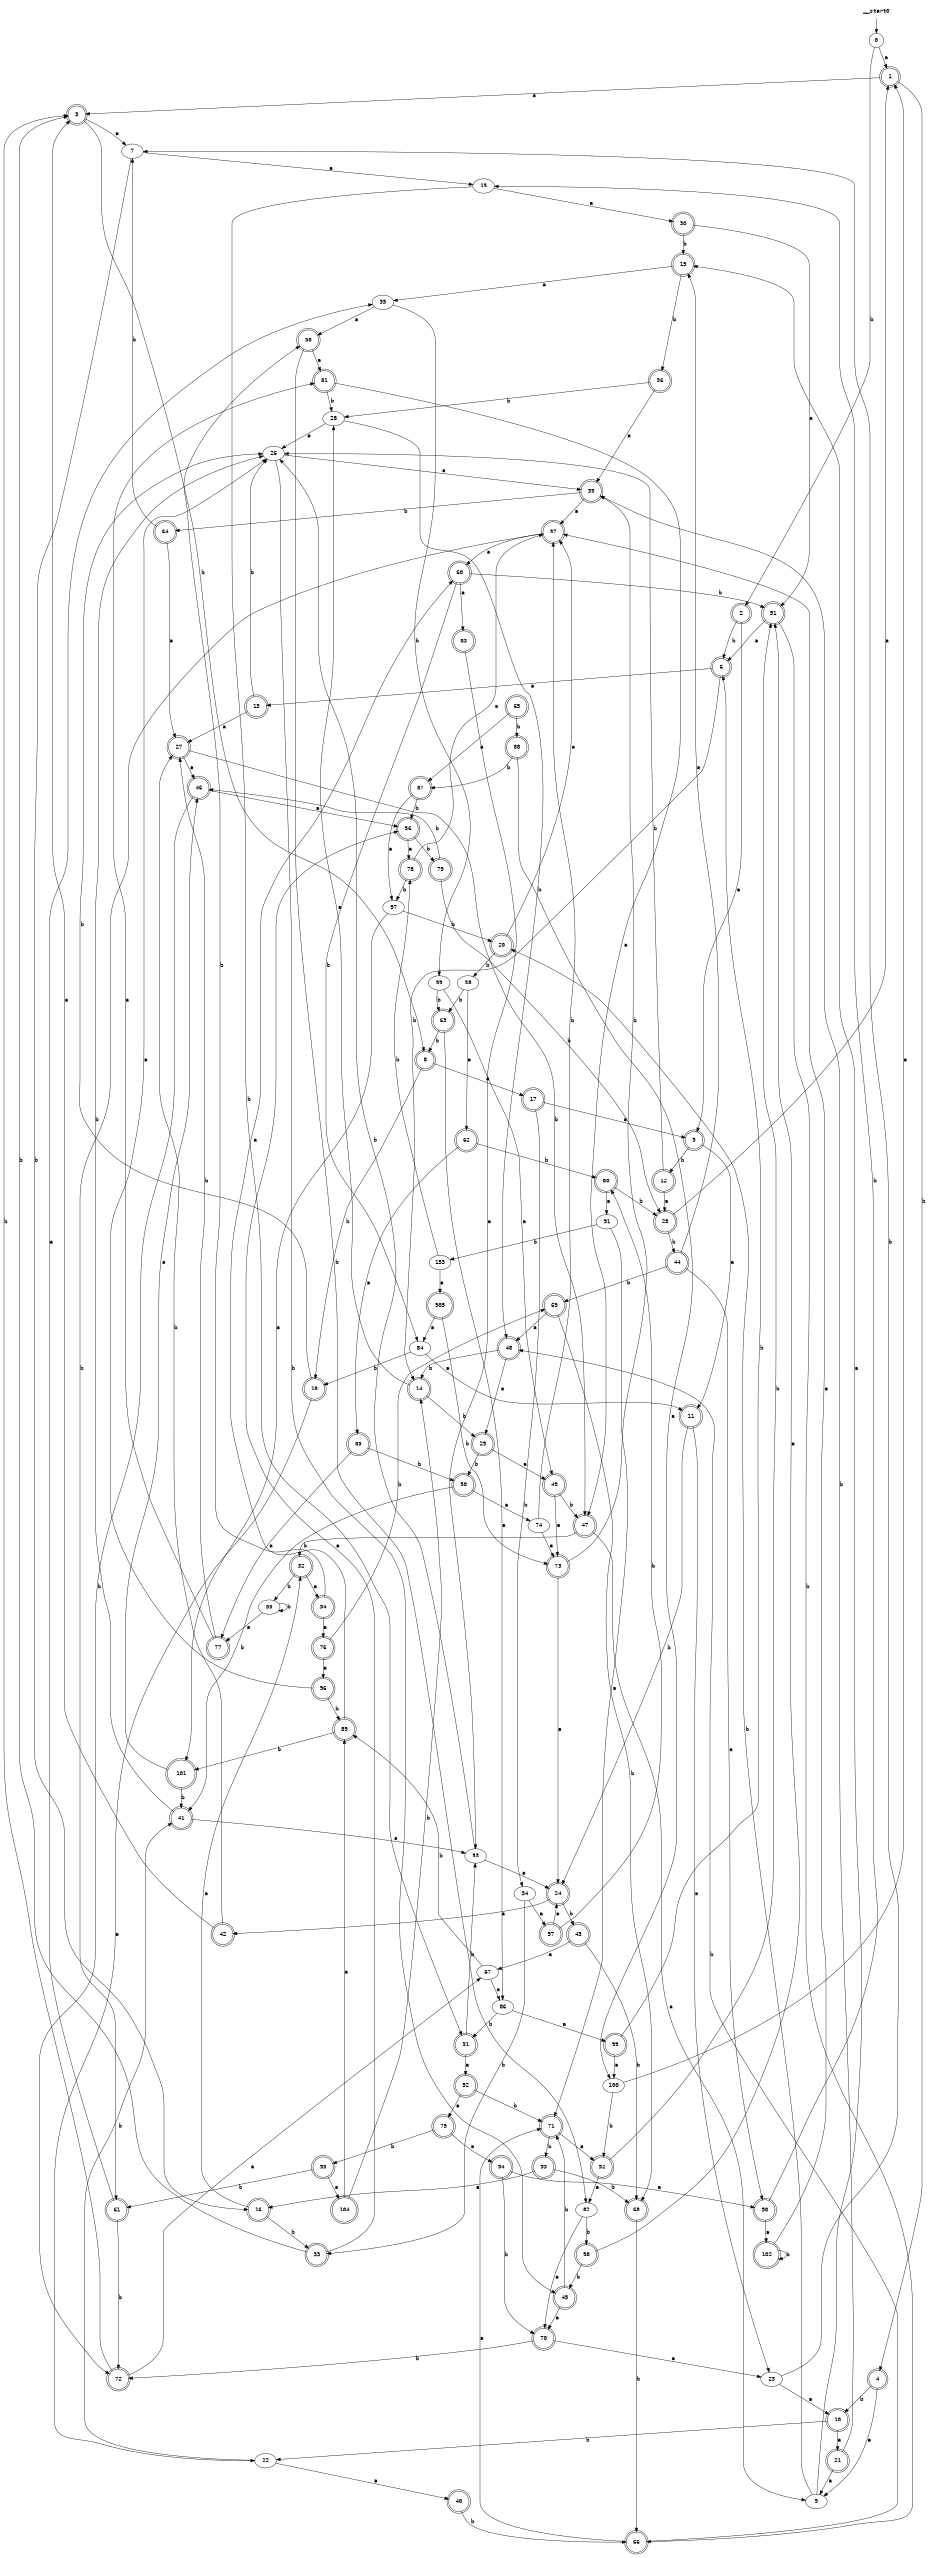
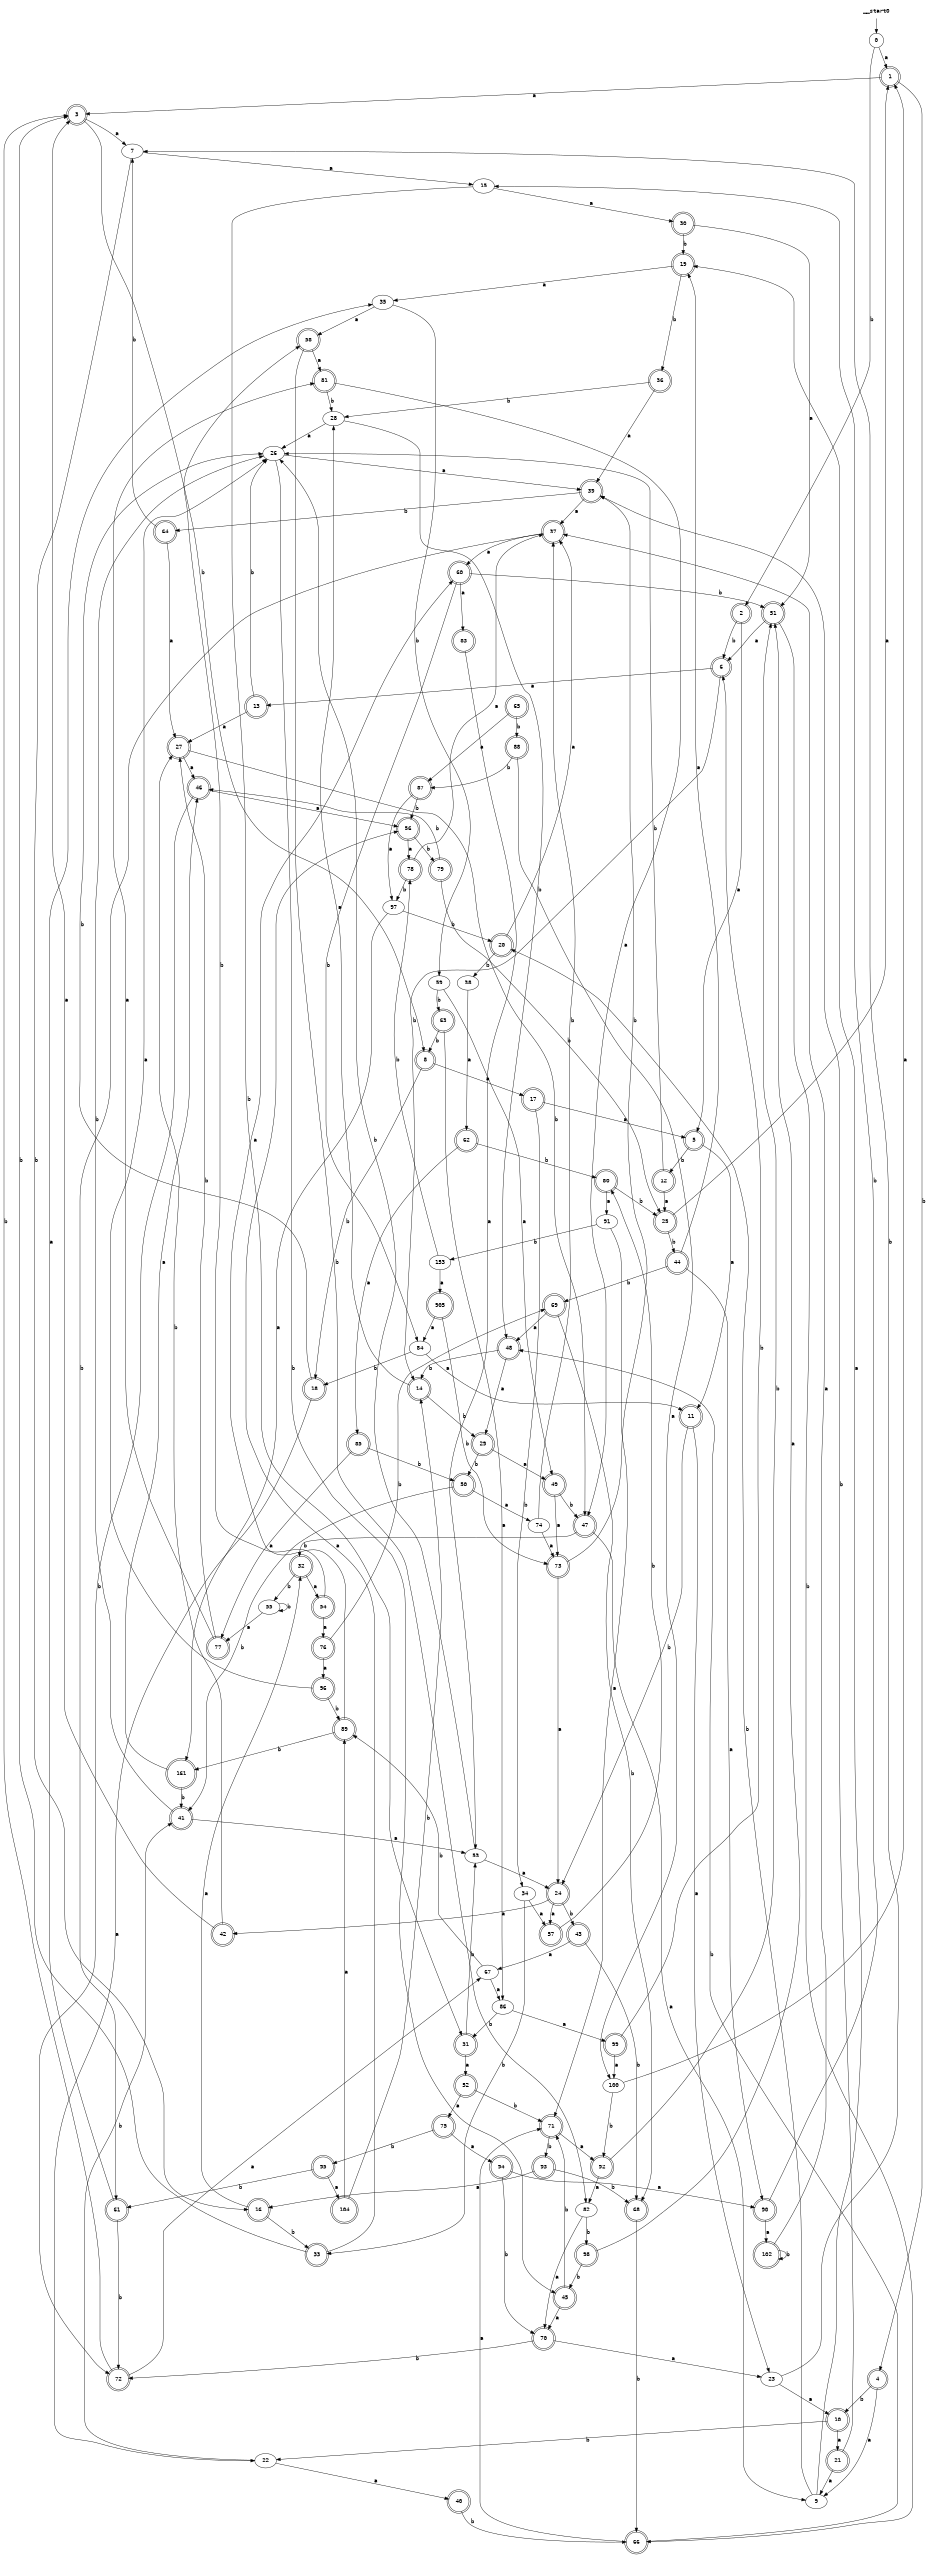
edge "38" -> "63": removed, label "b"
node "101": label "101" -> "161"
edge "57" -> "24": reversed
